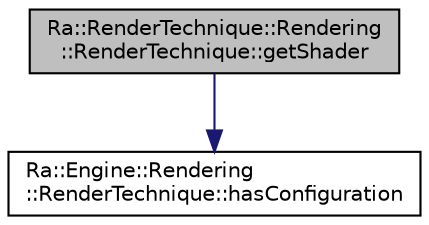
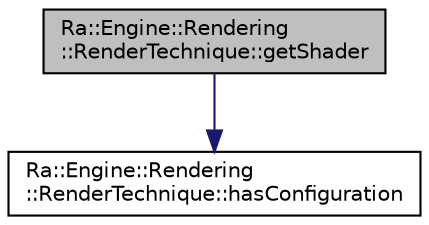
node "Ra::RenderTechnique::Rendering ::RenderTechnique::getShader": label "Ra::RenderTechnique::Rendering ::RenderTechnique::getShader" -> "Ra::Engine::Rendering ::RenderTechnique::getShader"
